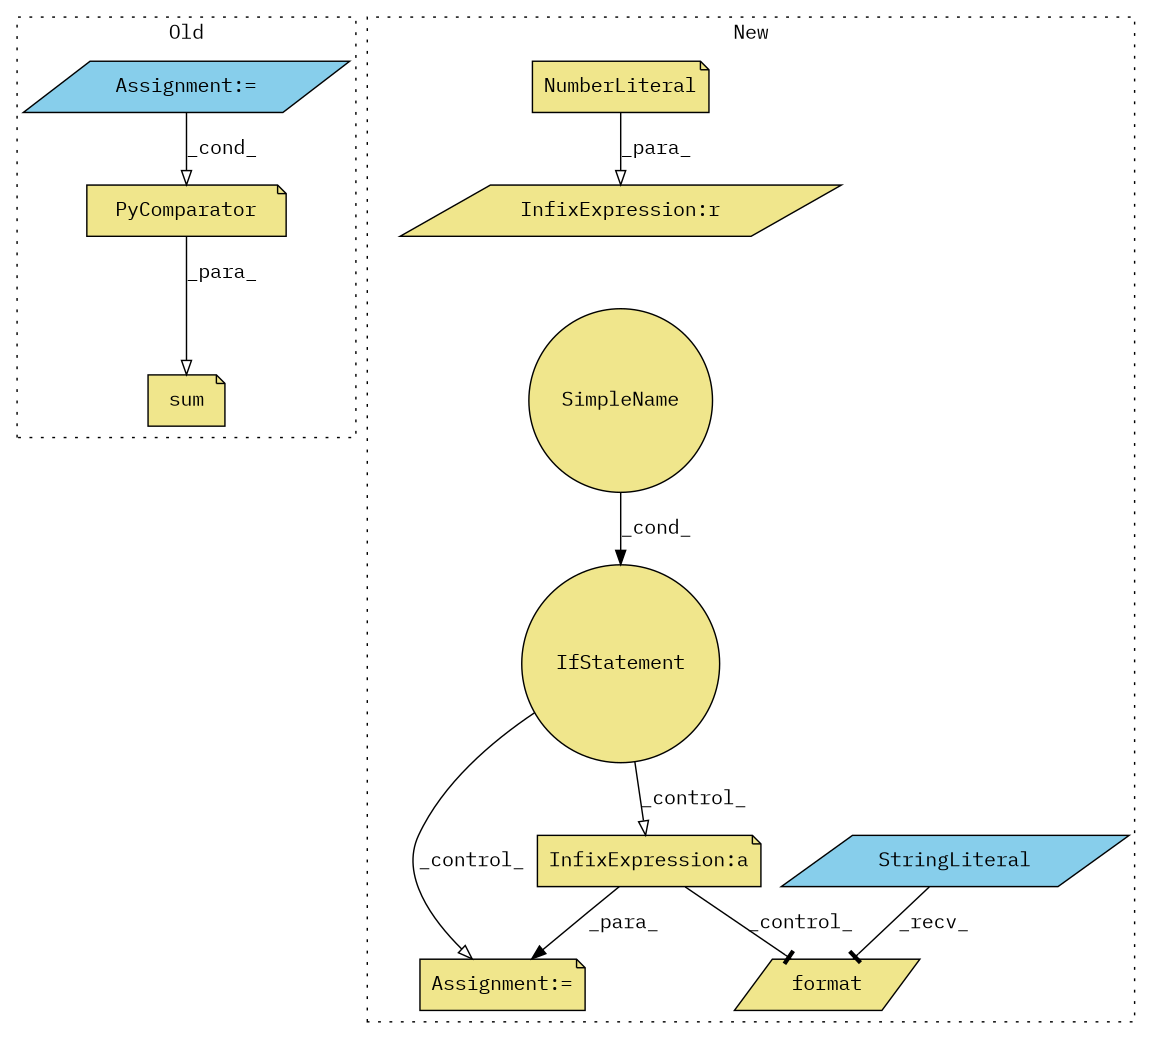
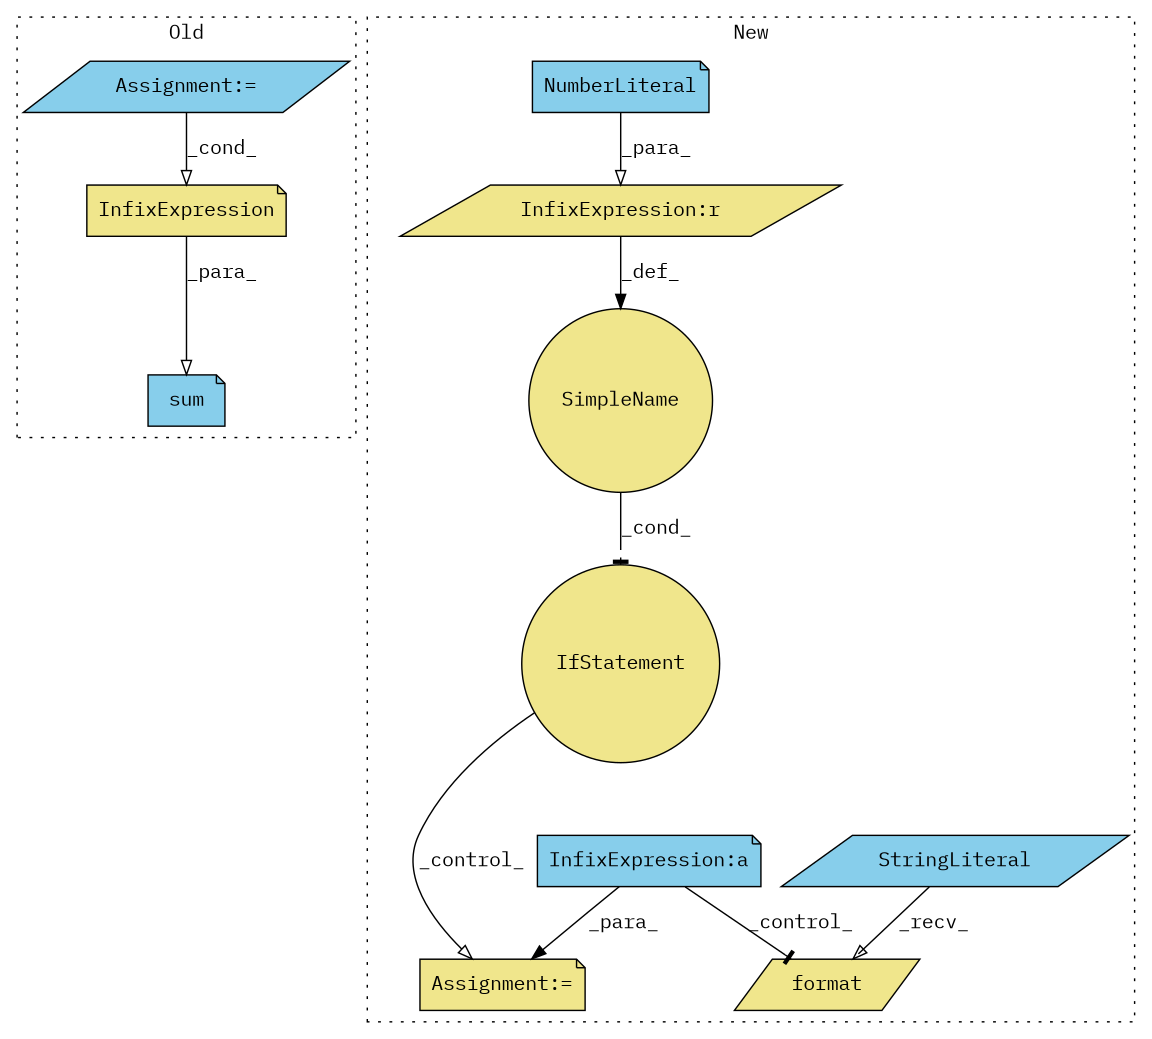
node "NumberLiteral": fillcolor khaki -> skyblue
node "PyComparator": label "PyComparator" -> "InfixExpression"
edge "InfixExpression:r" -> "SimpleName": added, label "_def_"
node "sum": fillcolor khaki -> skyblue
edge "SimpleName" -> "IfStatement": arrowhead normal -> tee
edge "IfStatement" -> "InfixExpression:a": removed, label "_control_"
node "InfixExpression:a": fillcolor khaki -> skyblue
edge "StringLiteral" -> "format": arrowhead tee -> onormal
